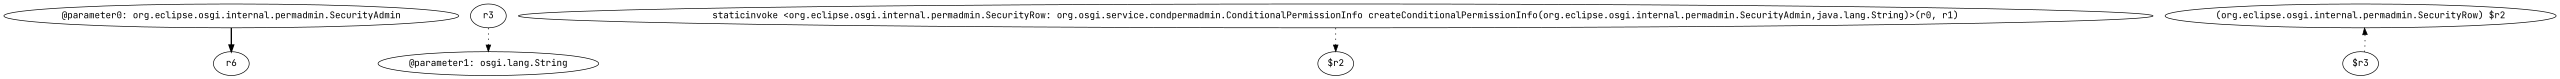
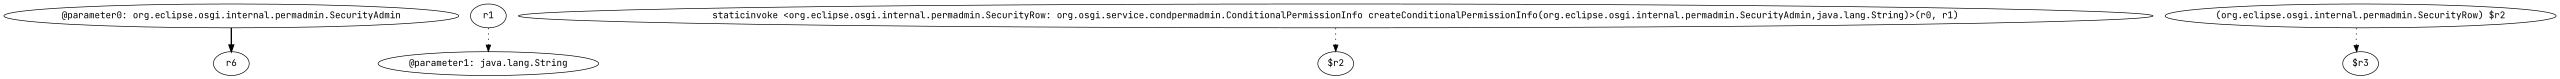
node "r3": label "r3" -> "r1"
edge "$r3" -> "(org.eclipse.osgi.internal.permadmin.SecurityRow) $r2": reversed
node "@parameter1: osgi.lang.String": label "@parameter1: osgi.lang.String" -> "@parameter1: java.lang.String"
